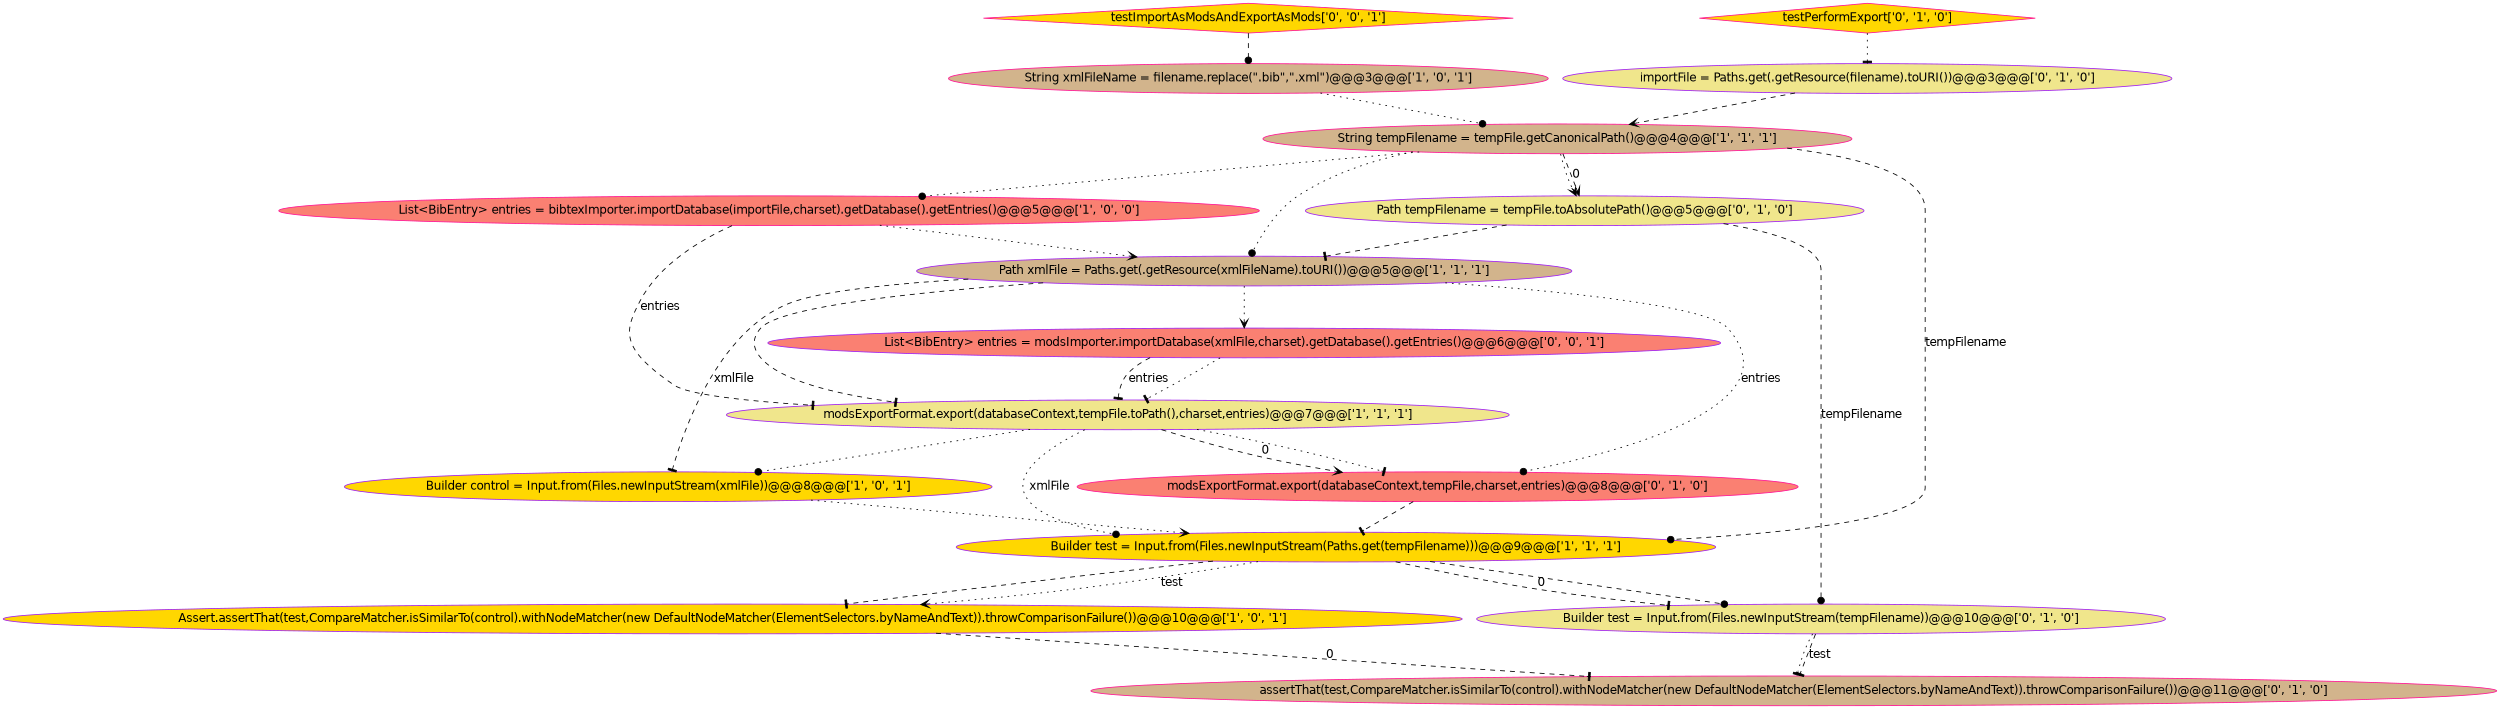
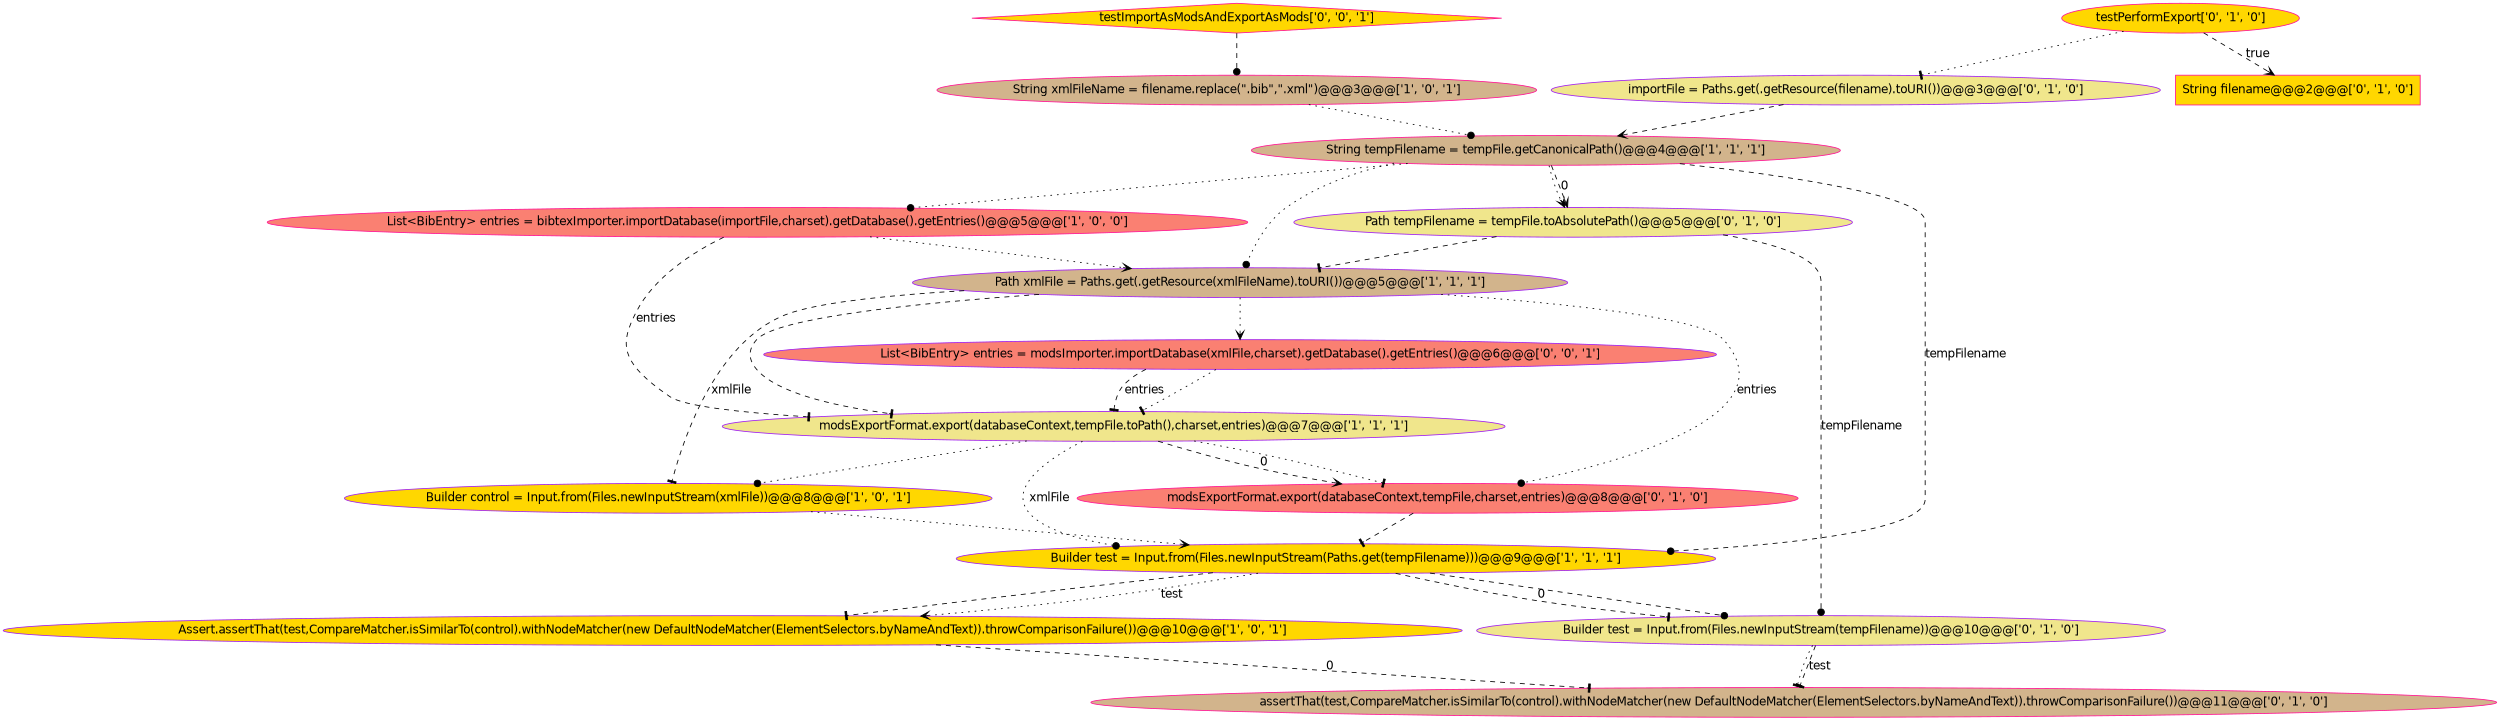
node "testPerformExport['0', '1', '0']": shape diamond -> ellipse
node "String filename@@@2@@@['0', '1', '0']": added
